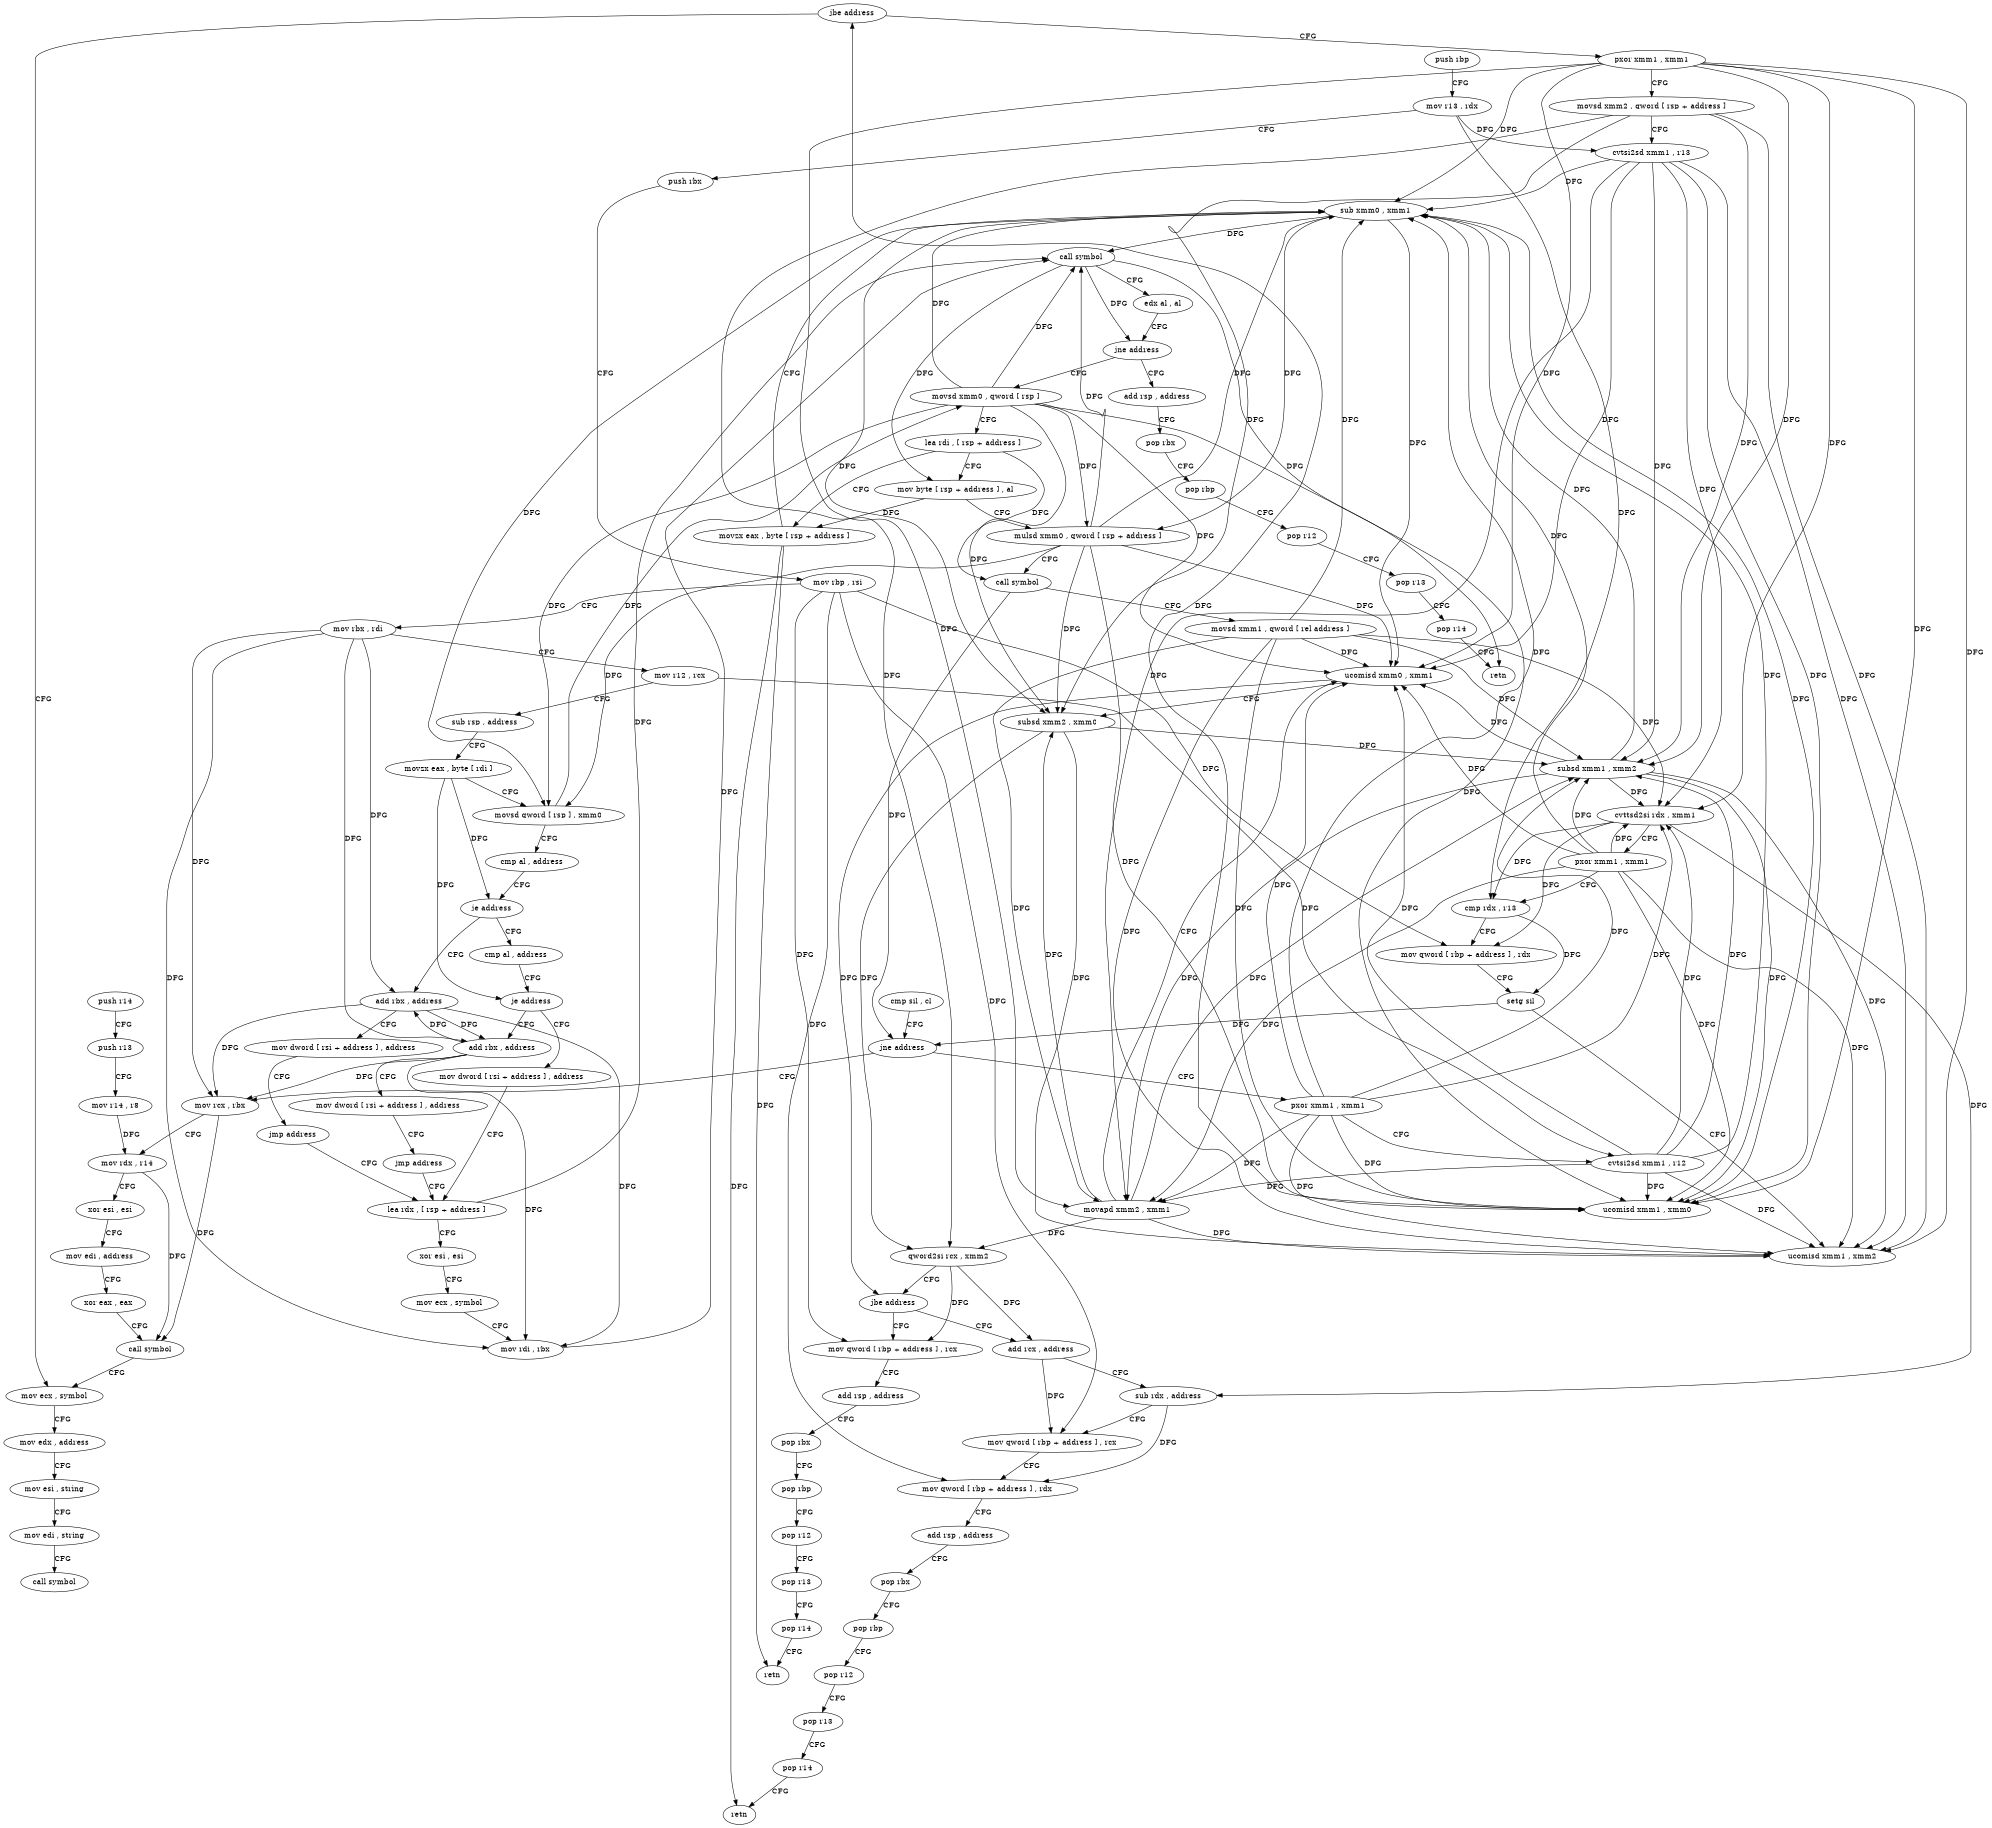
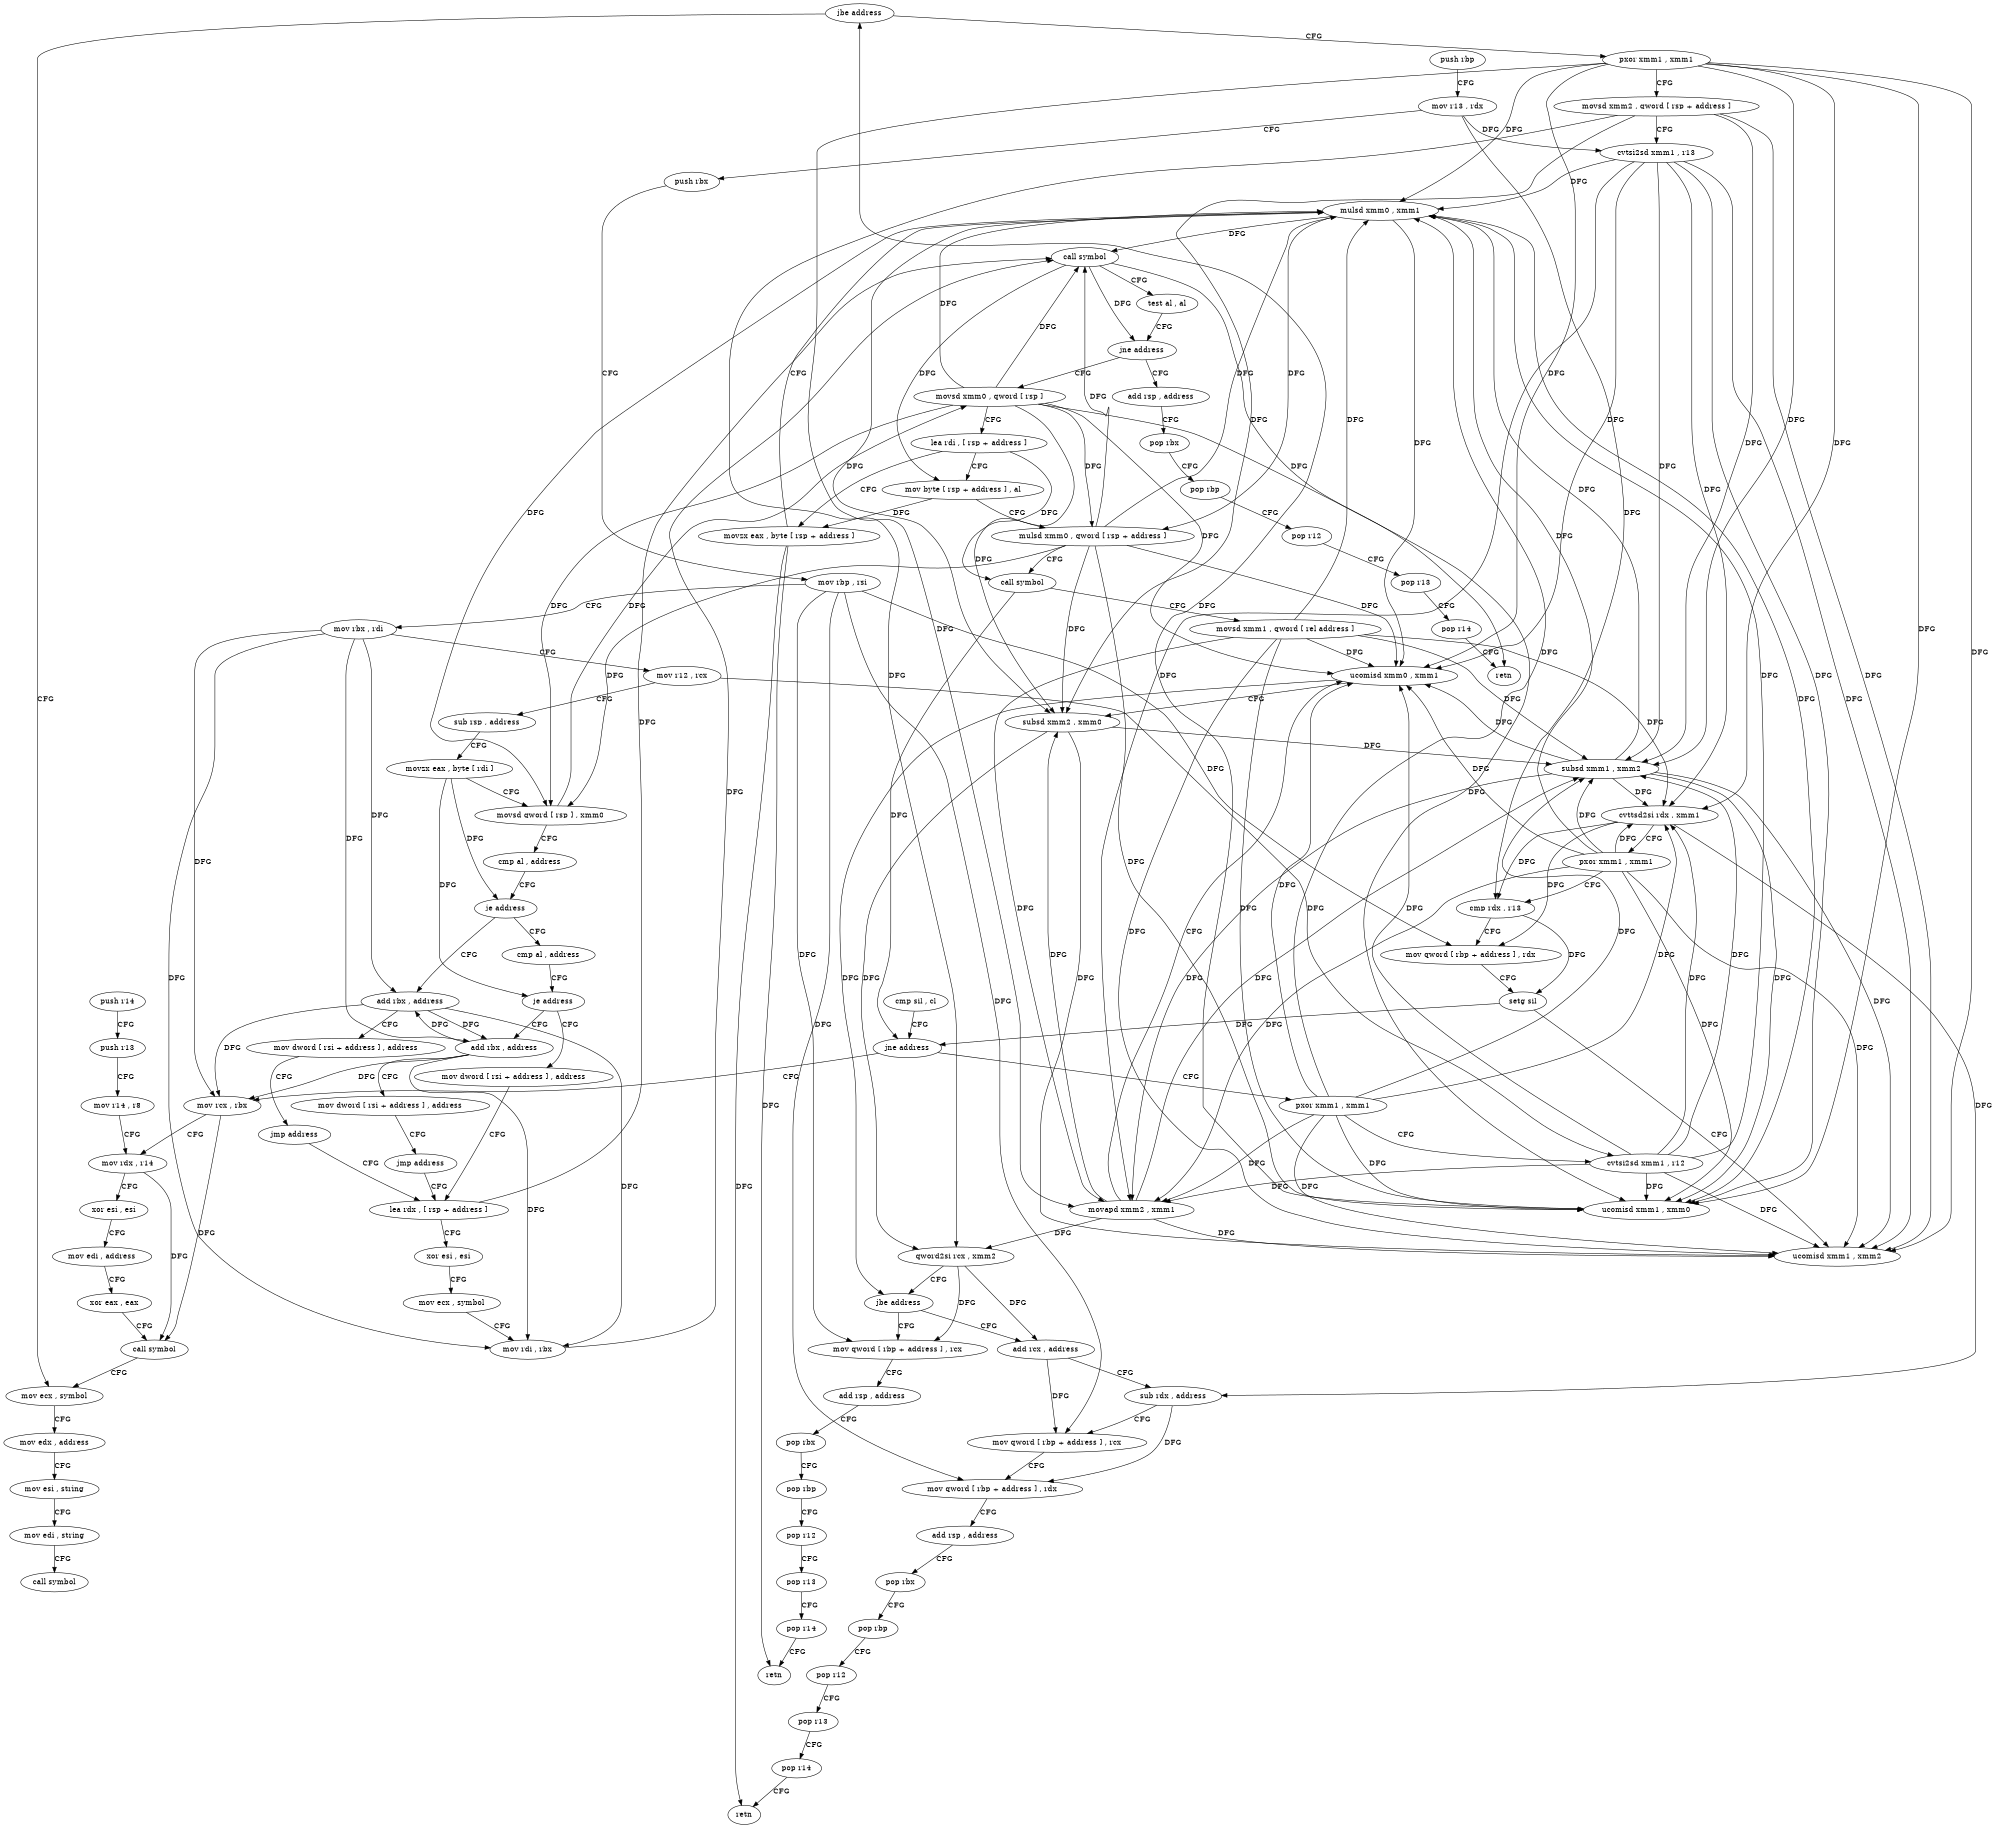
node "sub xmm0 , xmm1": label "sub xmm0 , xmm1" -> "mulsd xmm0 , xmm1"
node "edx al , al": label "edx al , al" -> "test al , al"
edge "mov r14 , r8" -> "mov rdx , r14": label "DFG" -> "CFG"
